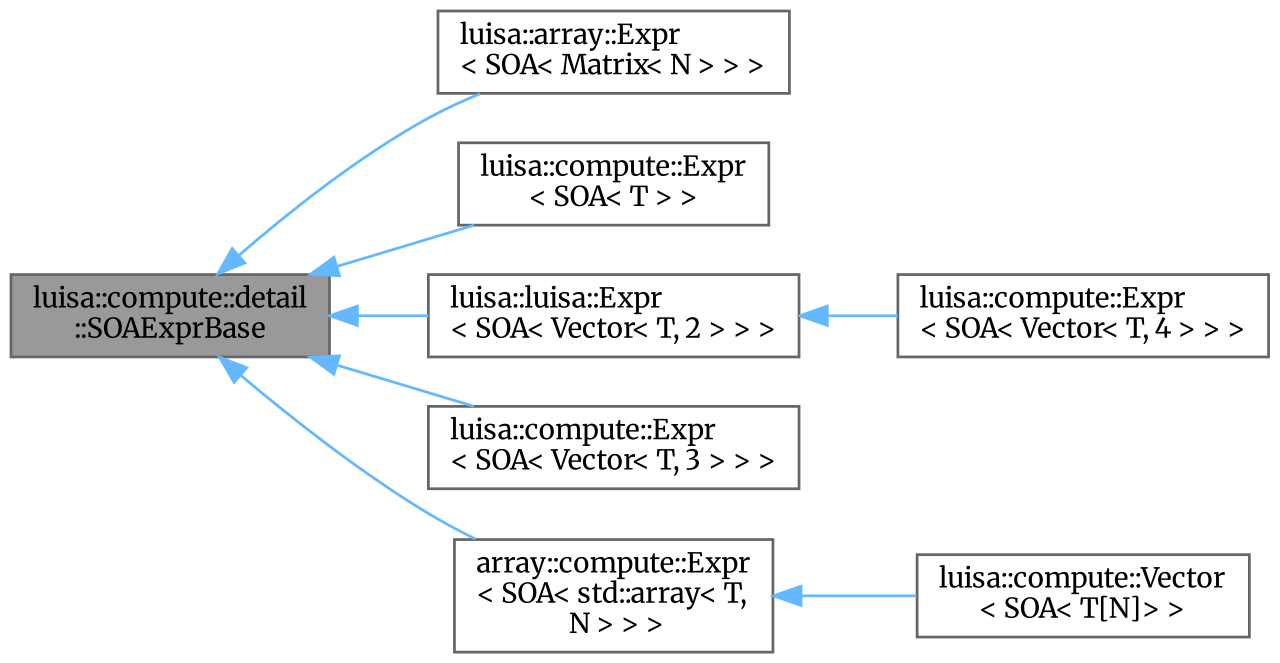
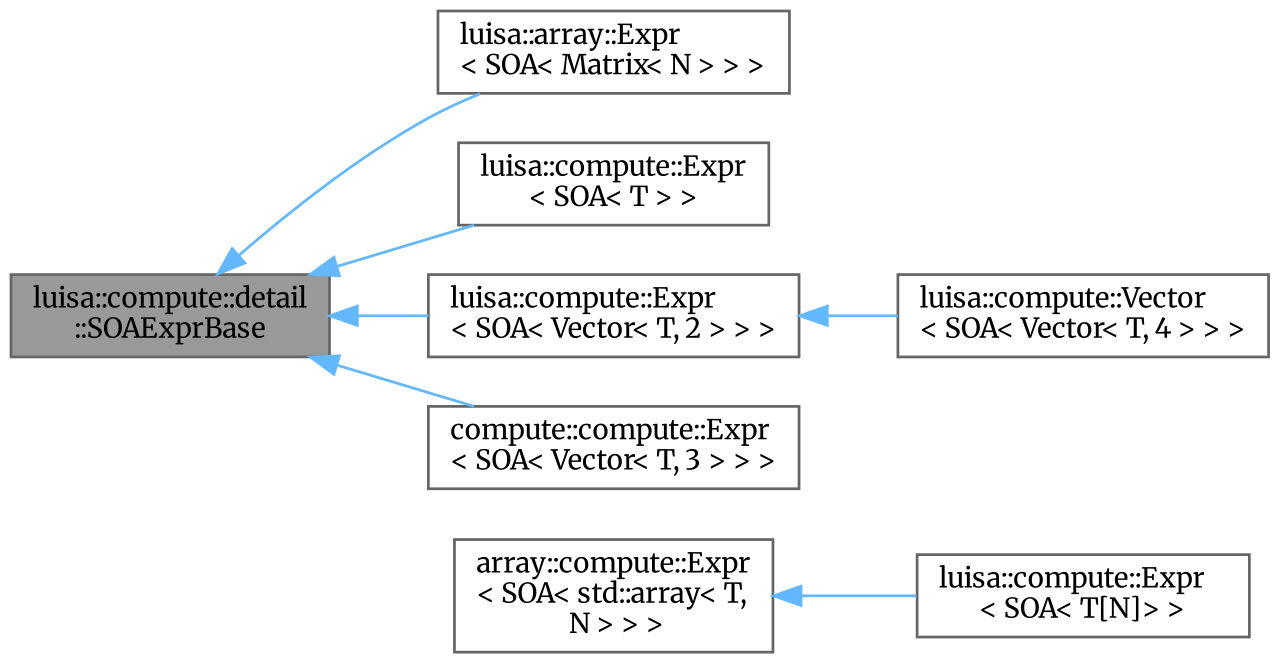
node "luisa::luisa::Expr < SOA< Vector< T, 2 > > >": label "luisa::luisa::Expr < SOA< Vector< T, 2 > > >" -> "luisa::compute::Expr < SOA< Vector< T, 2 > > >"
node "luisa::compute::Expr < SOA< Vector< T, 4 > > >": label "luisa::compute::Expr < SOA< Vector< T, 4 > > >" -> "luisa::compute::Vector < SOA< Vector< T, 4 > > >"
node "luisa::compute::Expr < SOA< Vector< T, 3 > > >": label "luisa::compute::Expr < SOA< Vector< T, 3 > > >" -> "compute::compute::Expr < SOA< Vector< T, 3 > > >"
edge "array::compute::Expr < SOA< std::array< T, N > > >" -> "luisa::compute::detail ::SOAExprBase": removed
node "luisa::compute::Vector < SOA< T[N]> >": label "luisa::compute::Vector < SOA< T[N]> >" -> "luisa::compute::Expr < SOA< T[N]> >"
